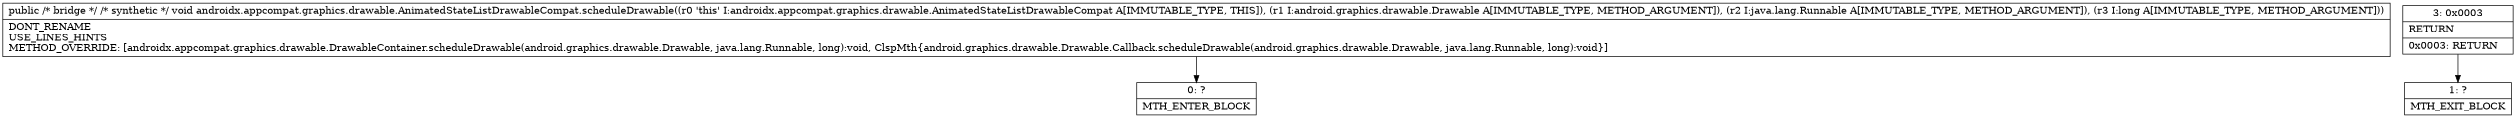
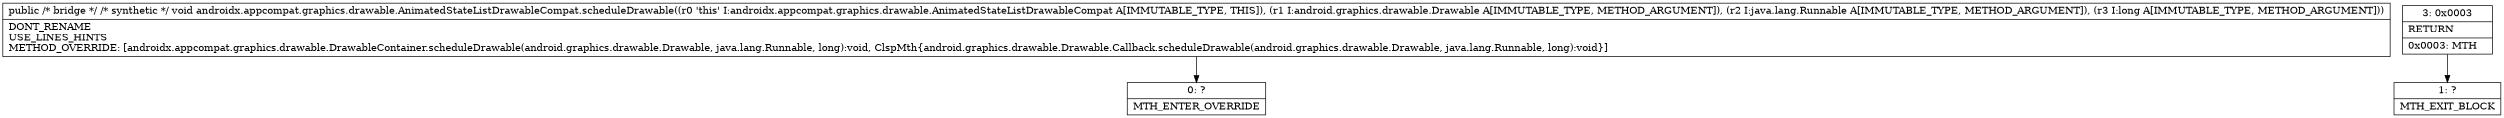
node "3: 0x0003": text "0x0003: RETURN" -> "0x0003: MTH"
node "0: ?": text "MTH_ENTER_BLOCK" -> "MTH_ENTER_OVERRIDE"
